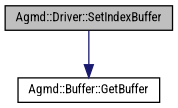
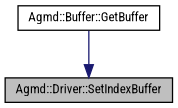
edge "Agmd::Driver::SetIndexBuffer" -> "Agmd::Buffer::GetBuffer": reversed
